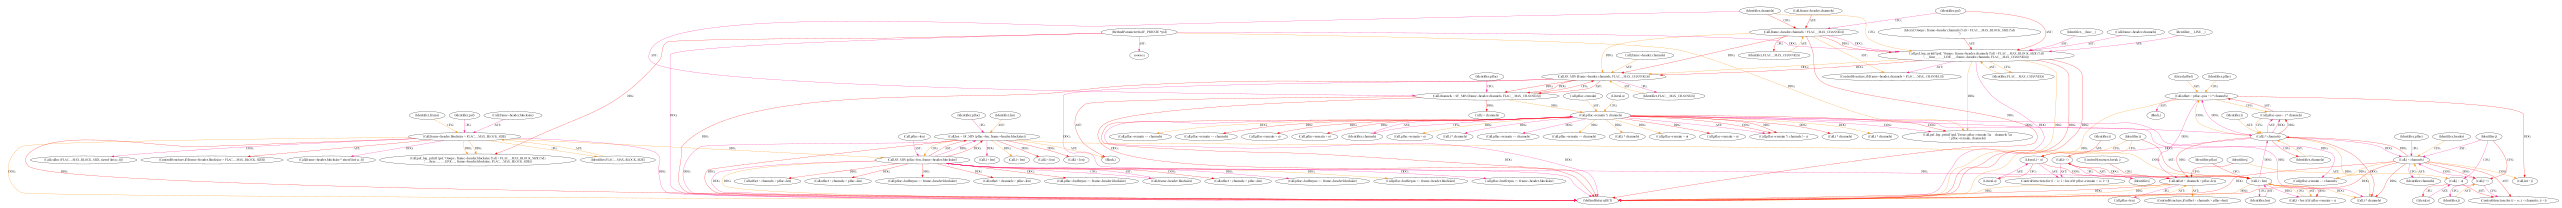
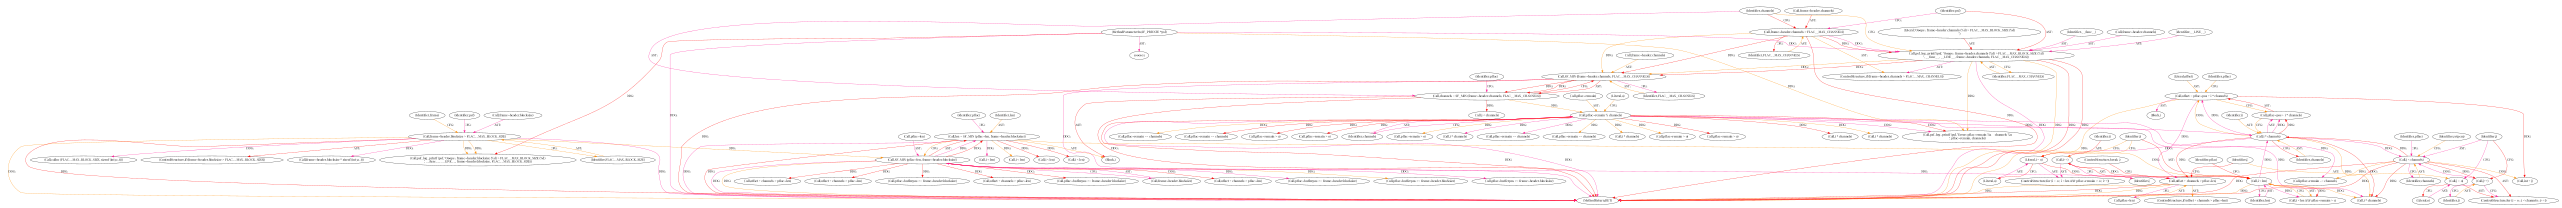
node "(Call,pflac->remain % channels != 0)": removed
node "(Identifier,header)": label "(Identifier,header)" -> "(Identifier,retpcm)"
